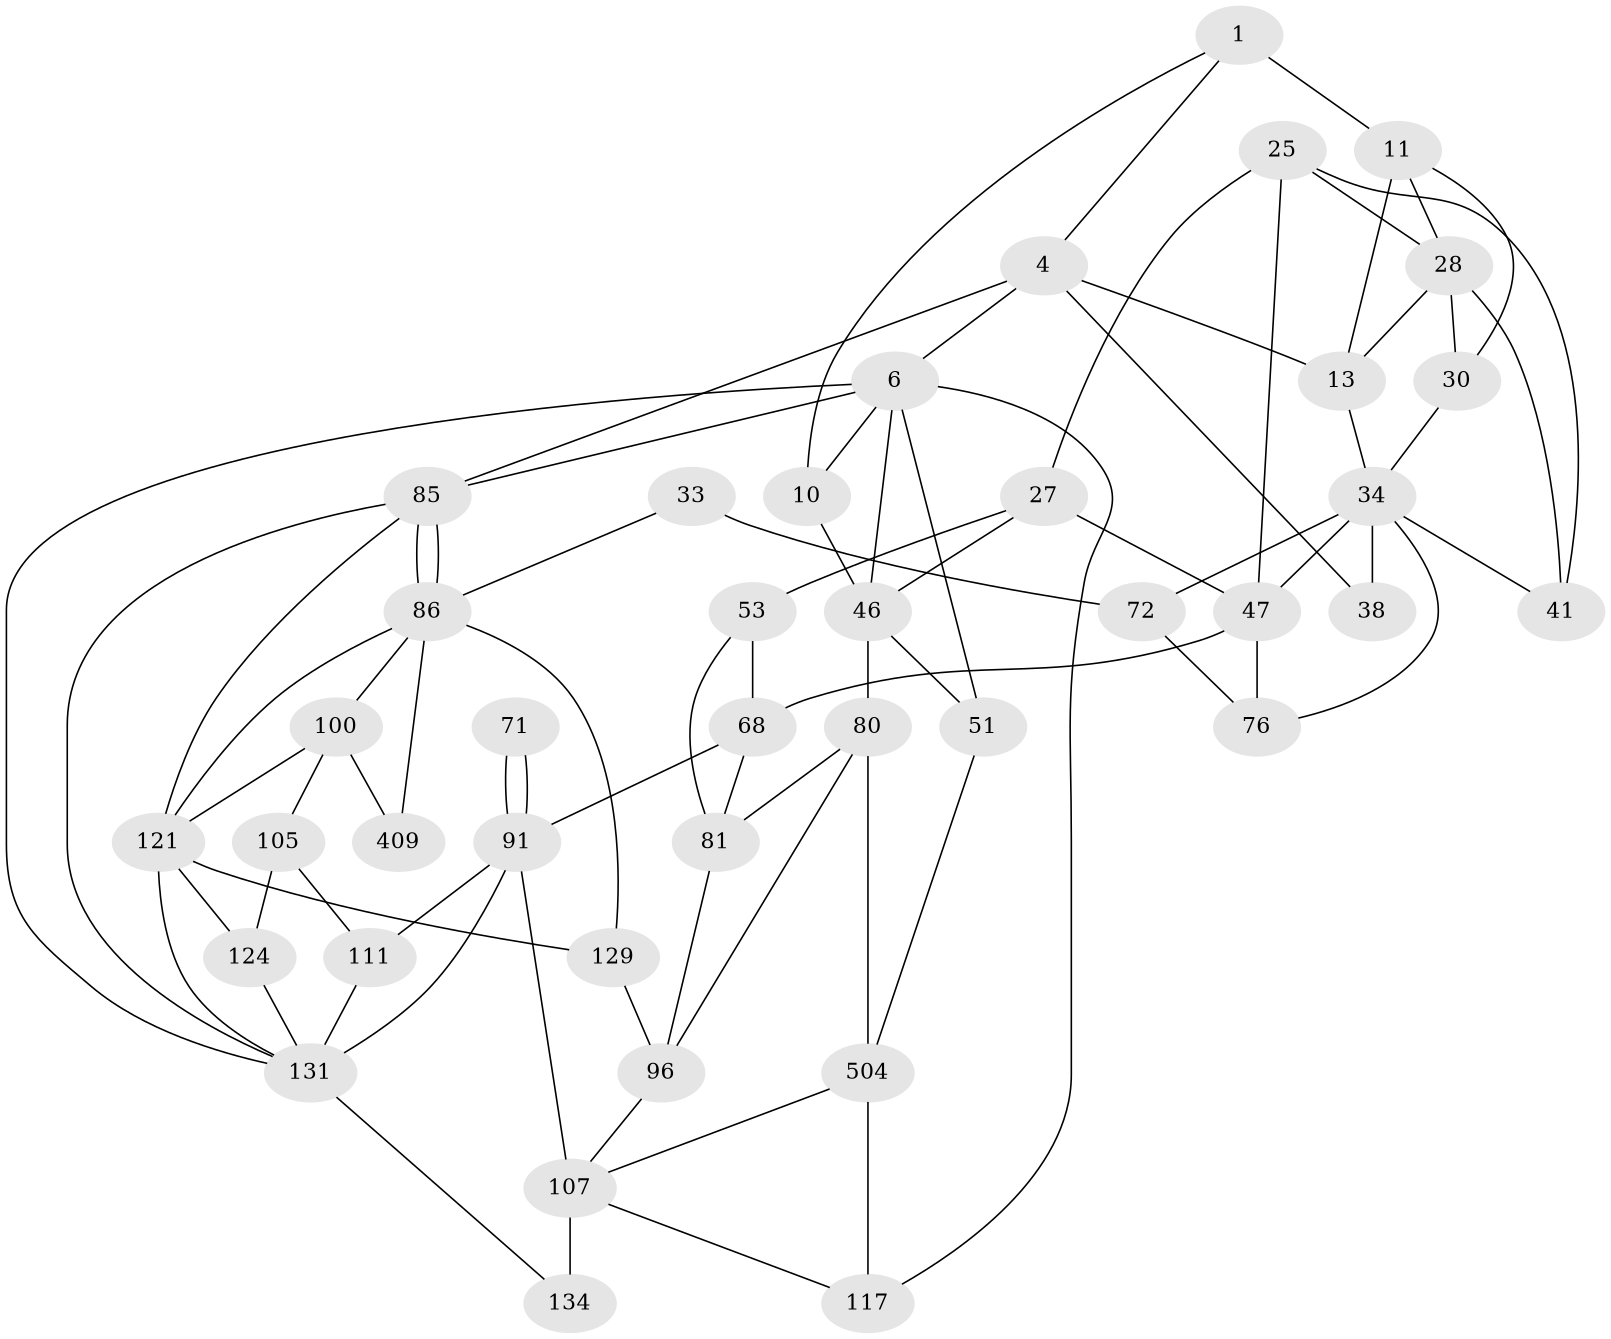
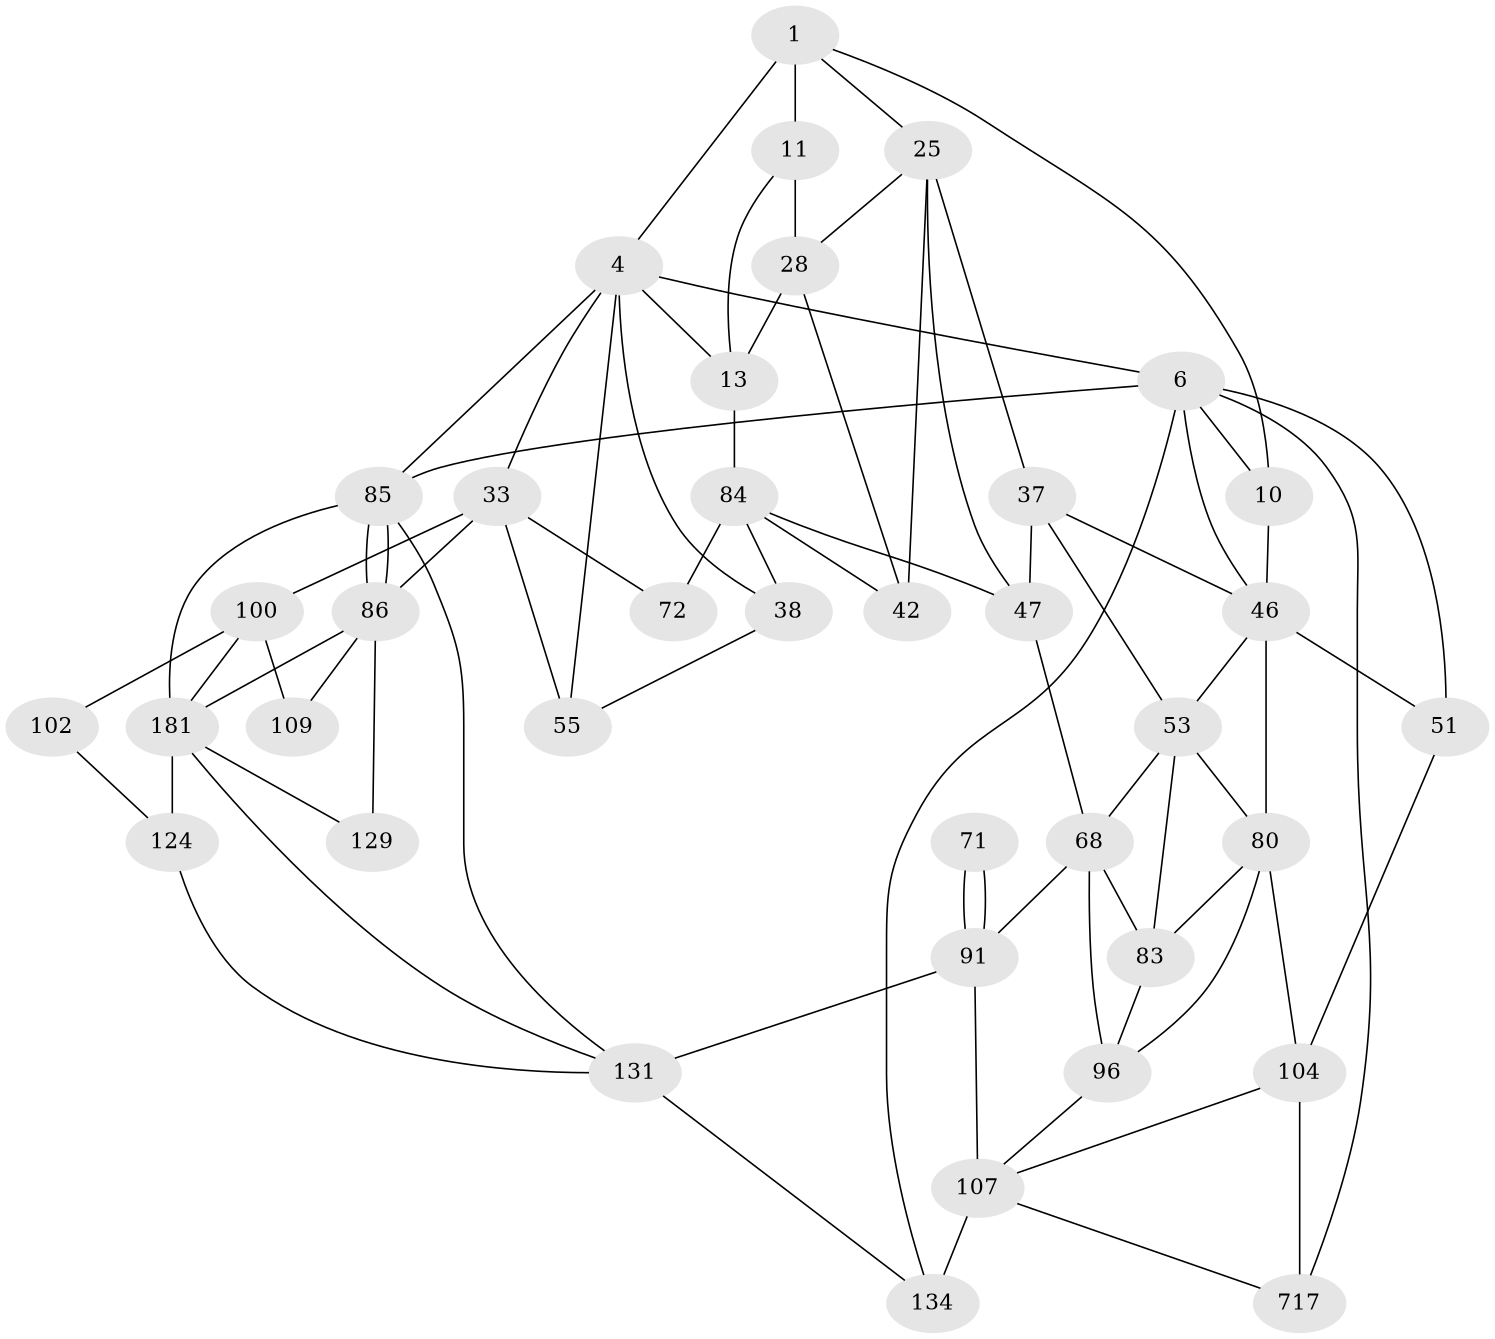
edge "1" -- "25": added
edge "4" -- "33": added
node "30": removed
node "27": label "27" -> "37"
node "34": label "34" -> "84"
edge "6" -- "131": now "6" -- "134"
node "41": label "41" -> "42"
edge "86" -- "100": now "33" -- "100"
edge "46" -- "53": added
node "55": added
node "76": removed
edge "53" -- "80": added
node "121": label "121" -> "181"
node "105": label "105" -> "102"
node "409": label "409" -> "109"
node "81": label "81" -> "83"
node "111": removed
edge "129" -- "96": now "68" -- "96"
node "504": label "504" -> "104"
node "117": label "117" -> "717"
